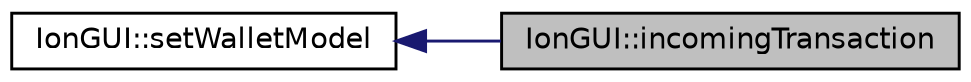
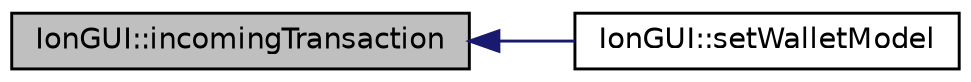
edge "IonGUI::incomingTransaction" -> "IonGUI::setWalletModel": reversed
